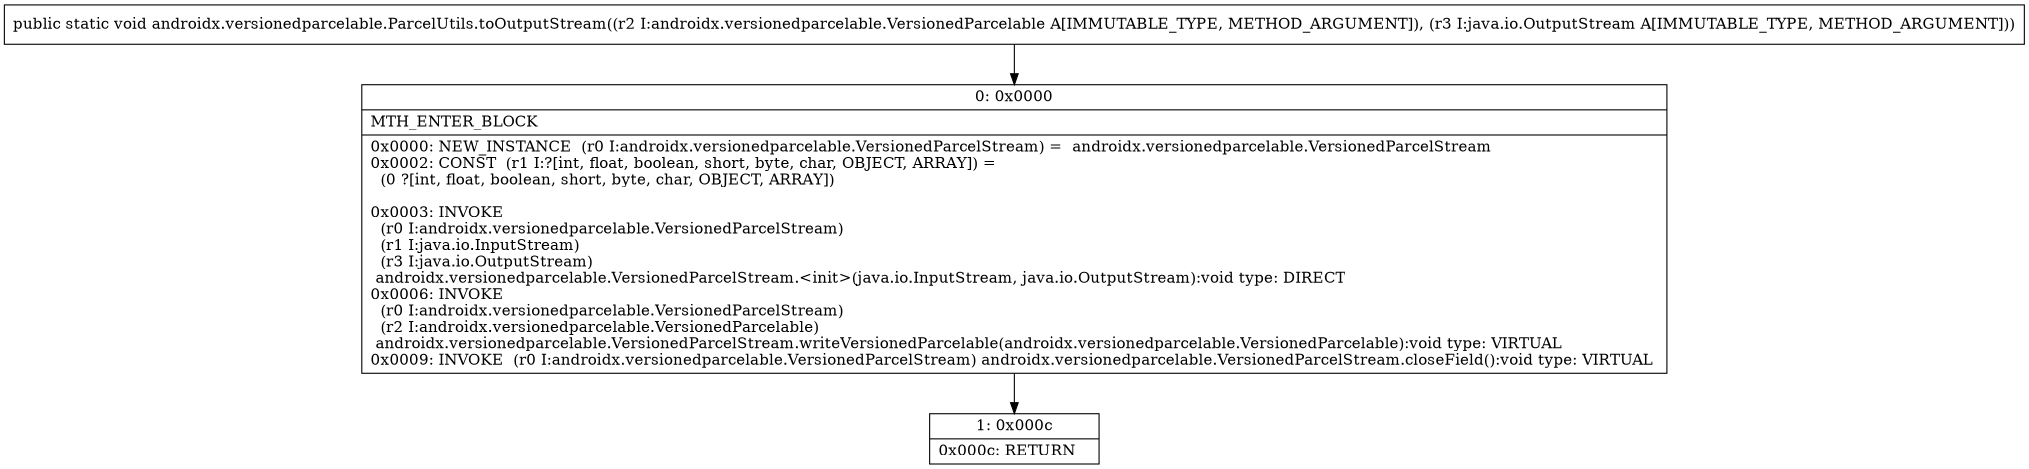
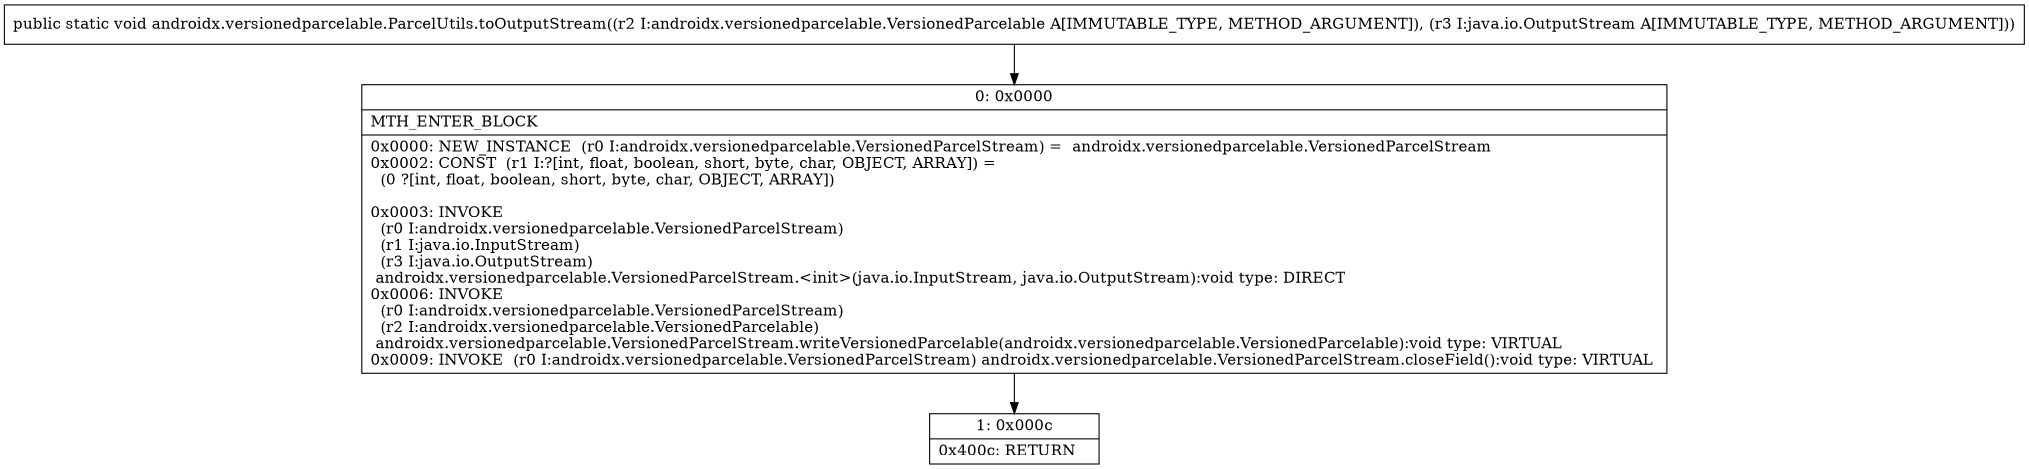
node "1: 0x000c": text "0x000c: RETURN" -> "0x400c: RETURN"
